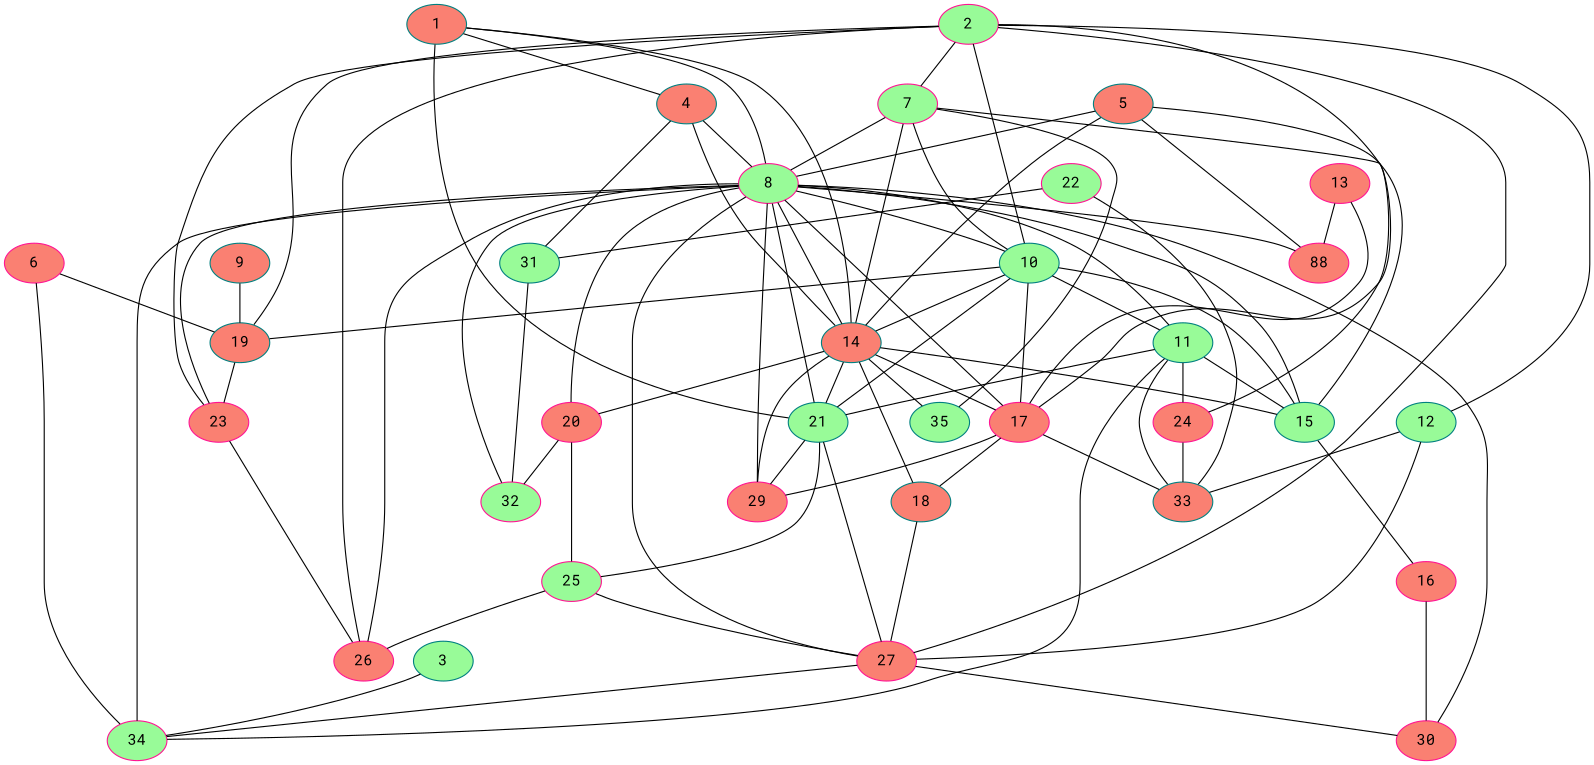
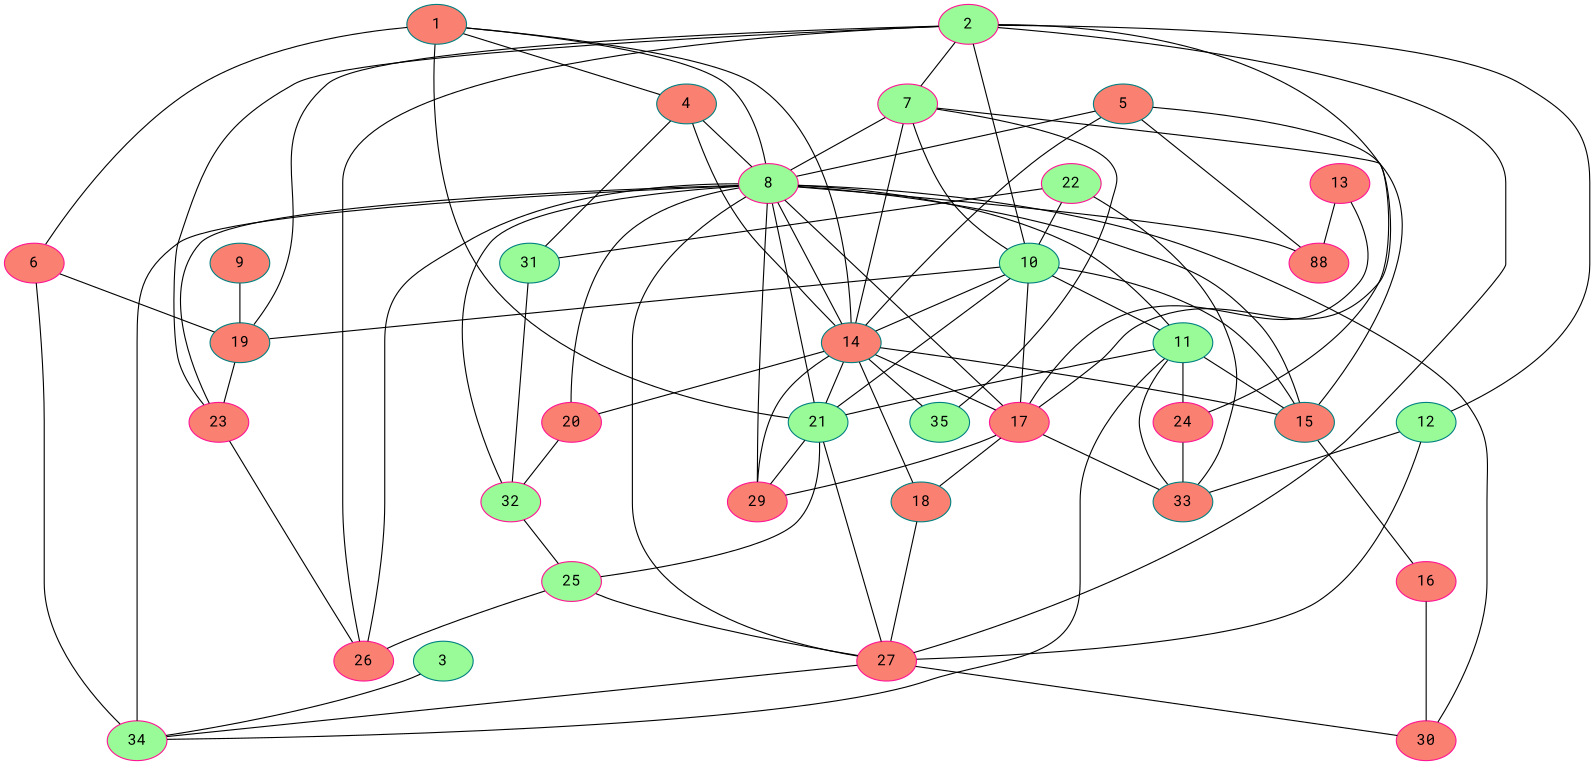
edge "1" -- "6": added
edge "8" -- "10": now "22" -- "10"
node "15": fillcolor palegreen -> salmon
edge "20" -- "25": now "32" -- "25"
